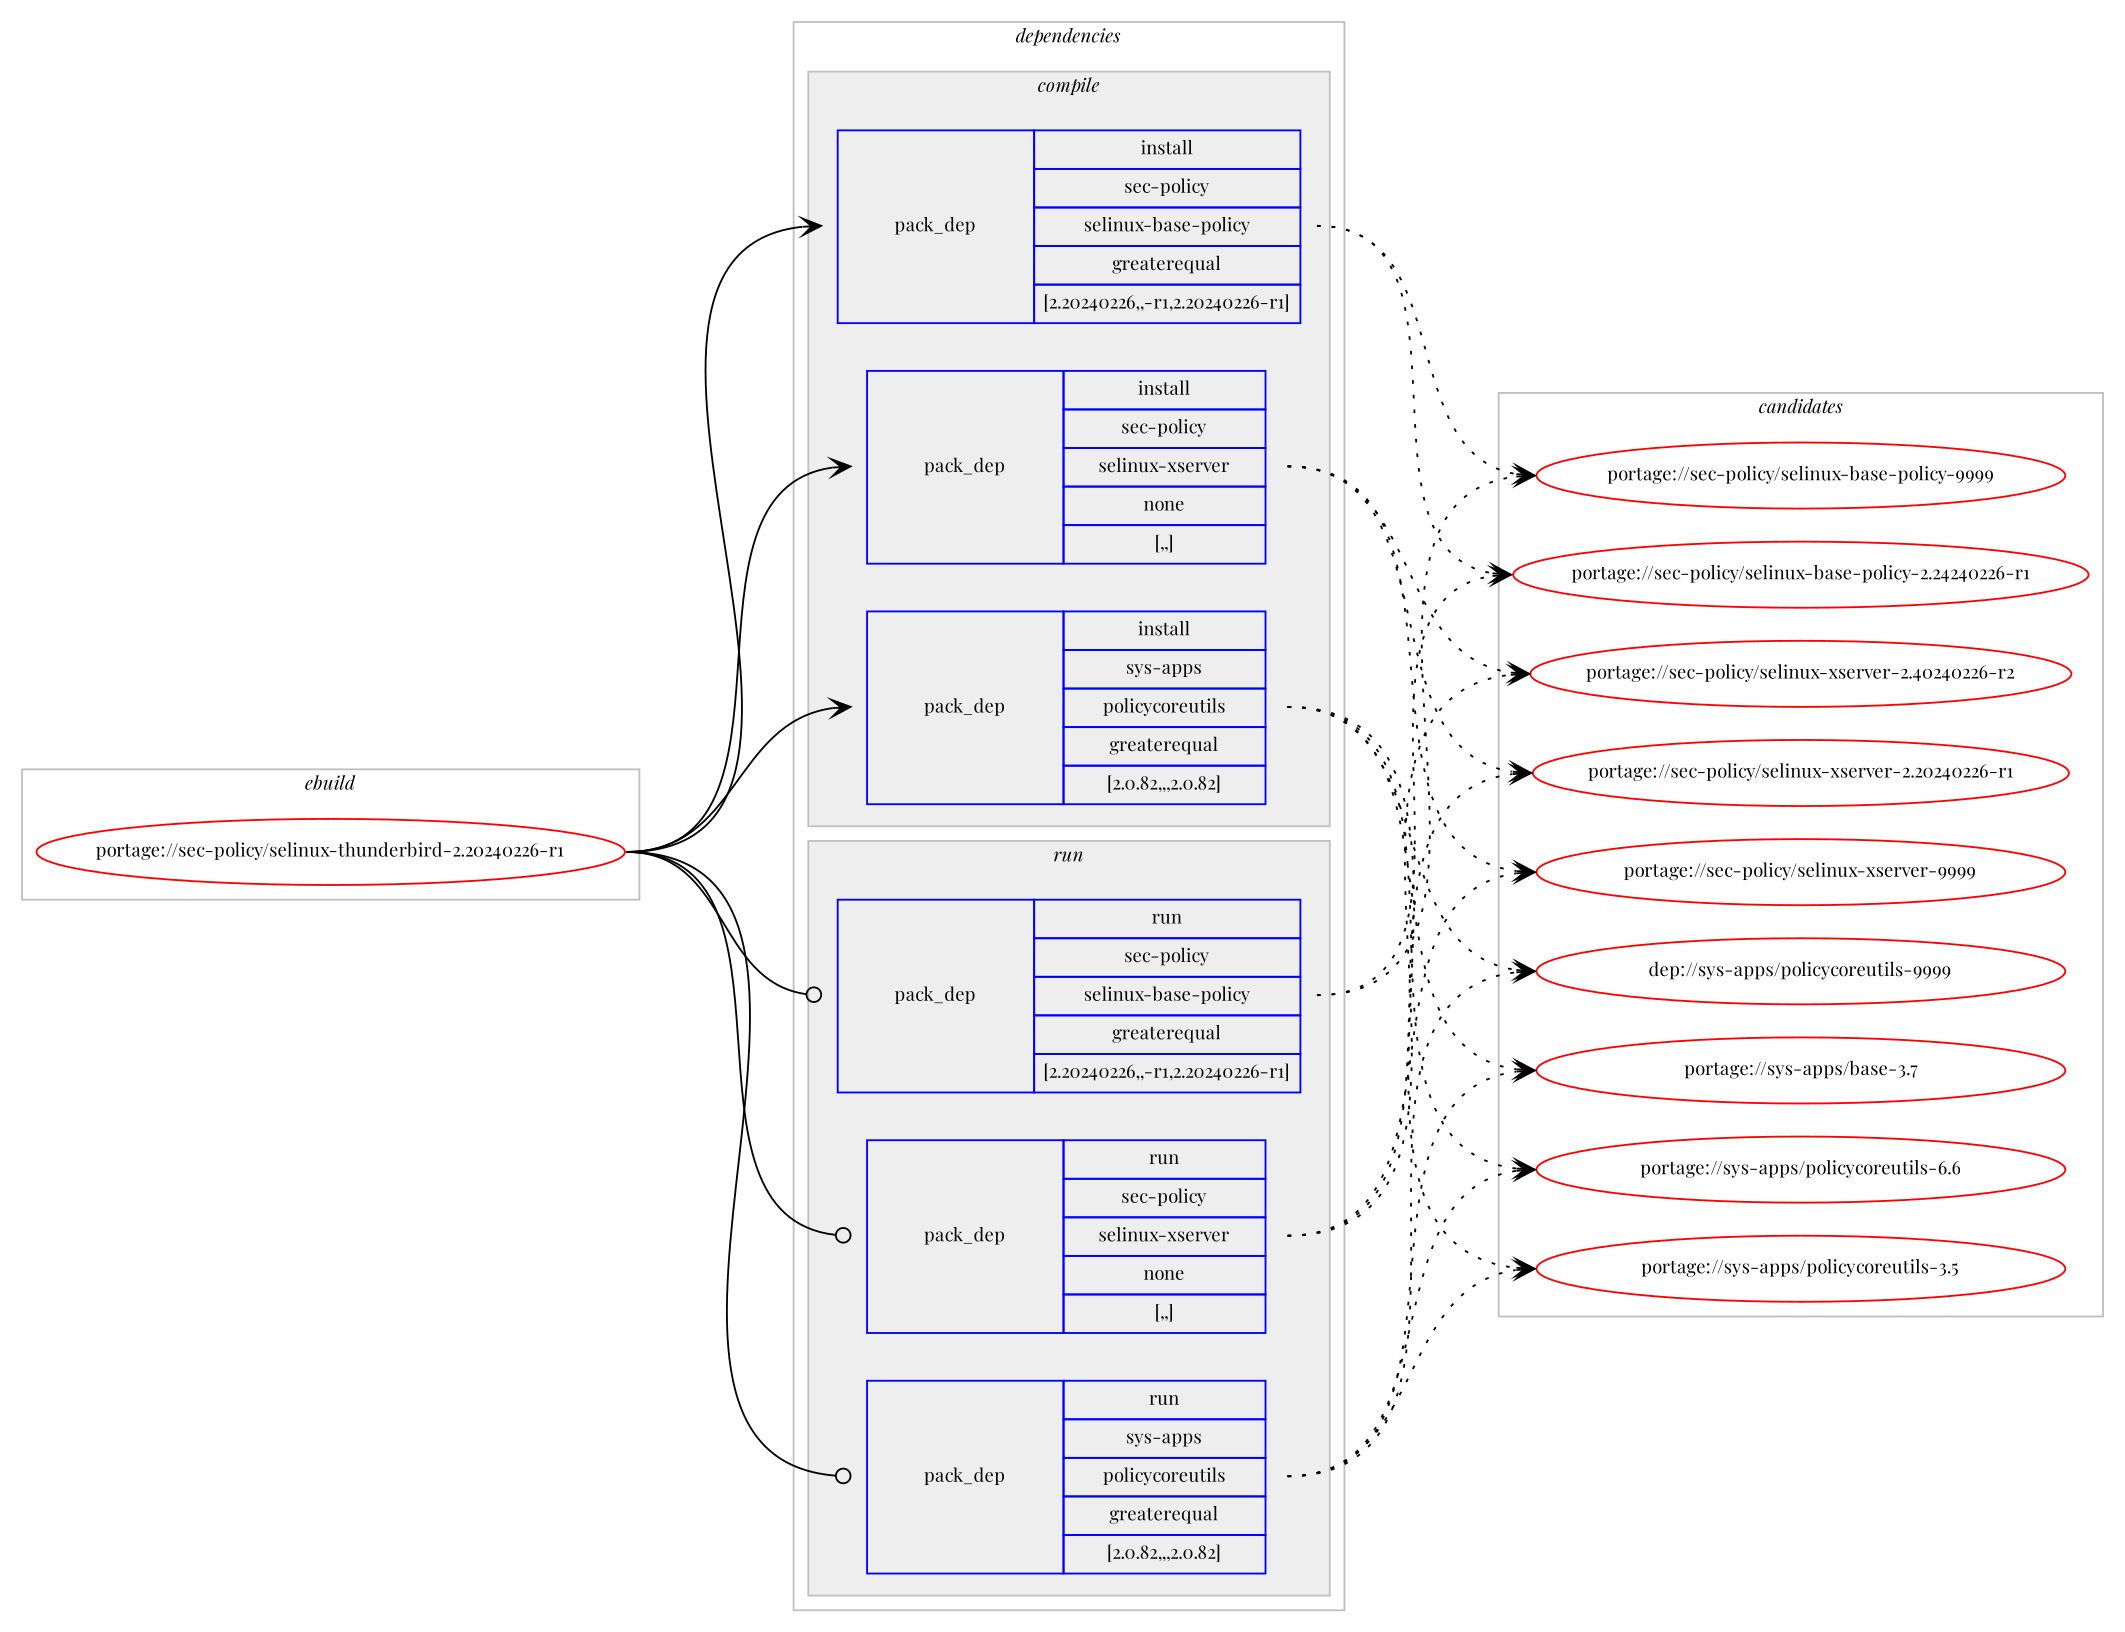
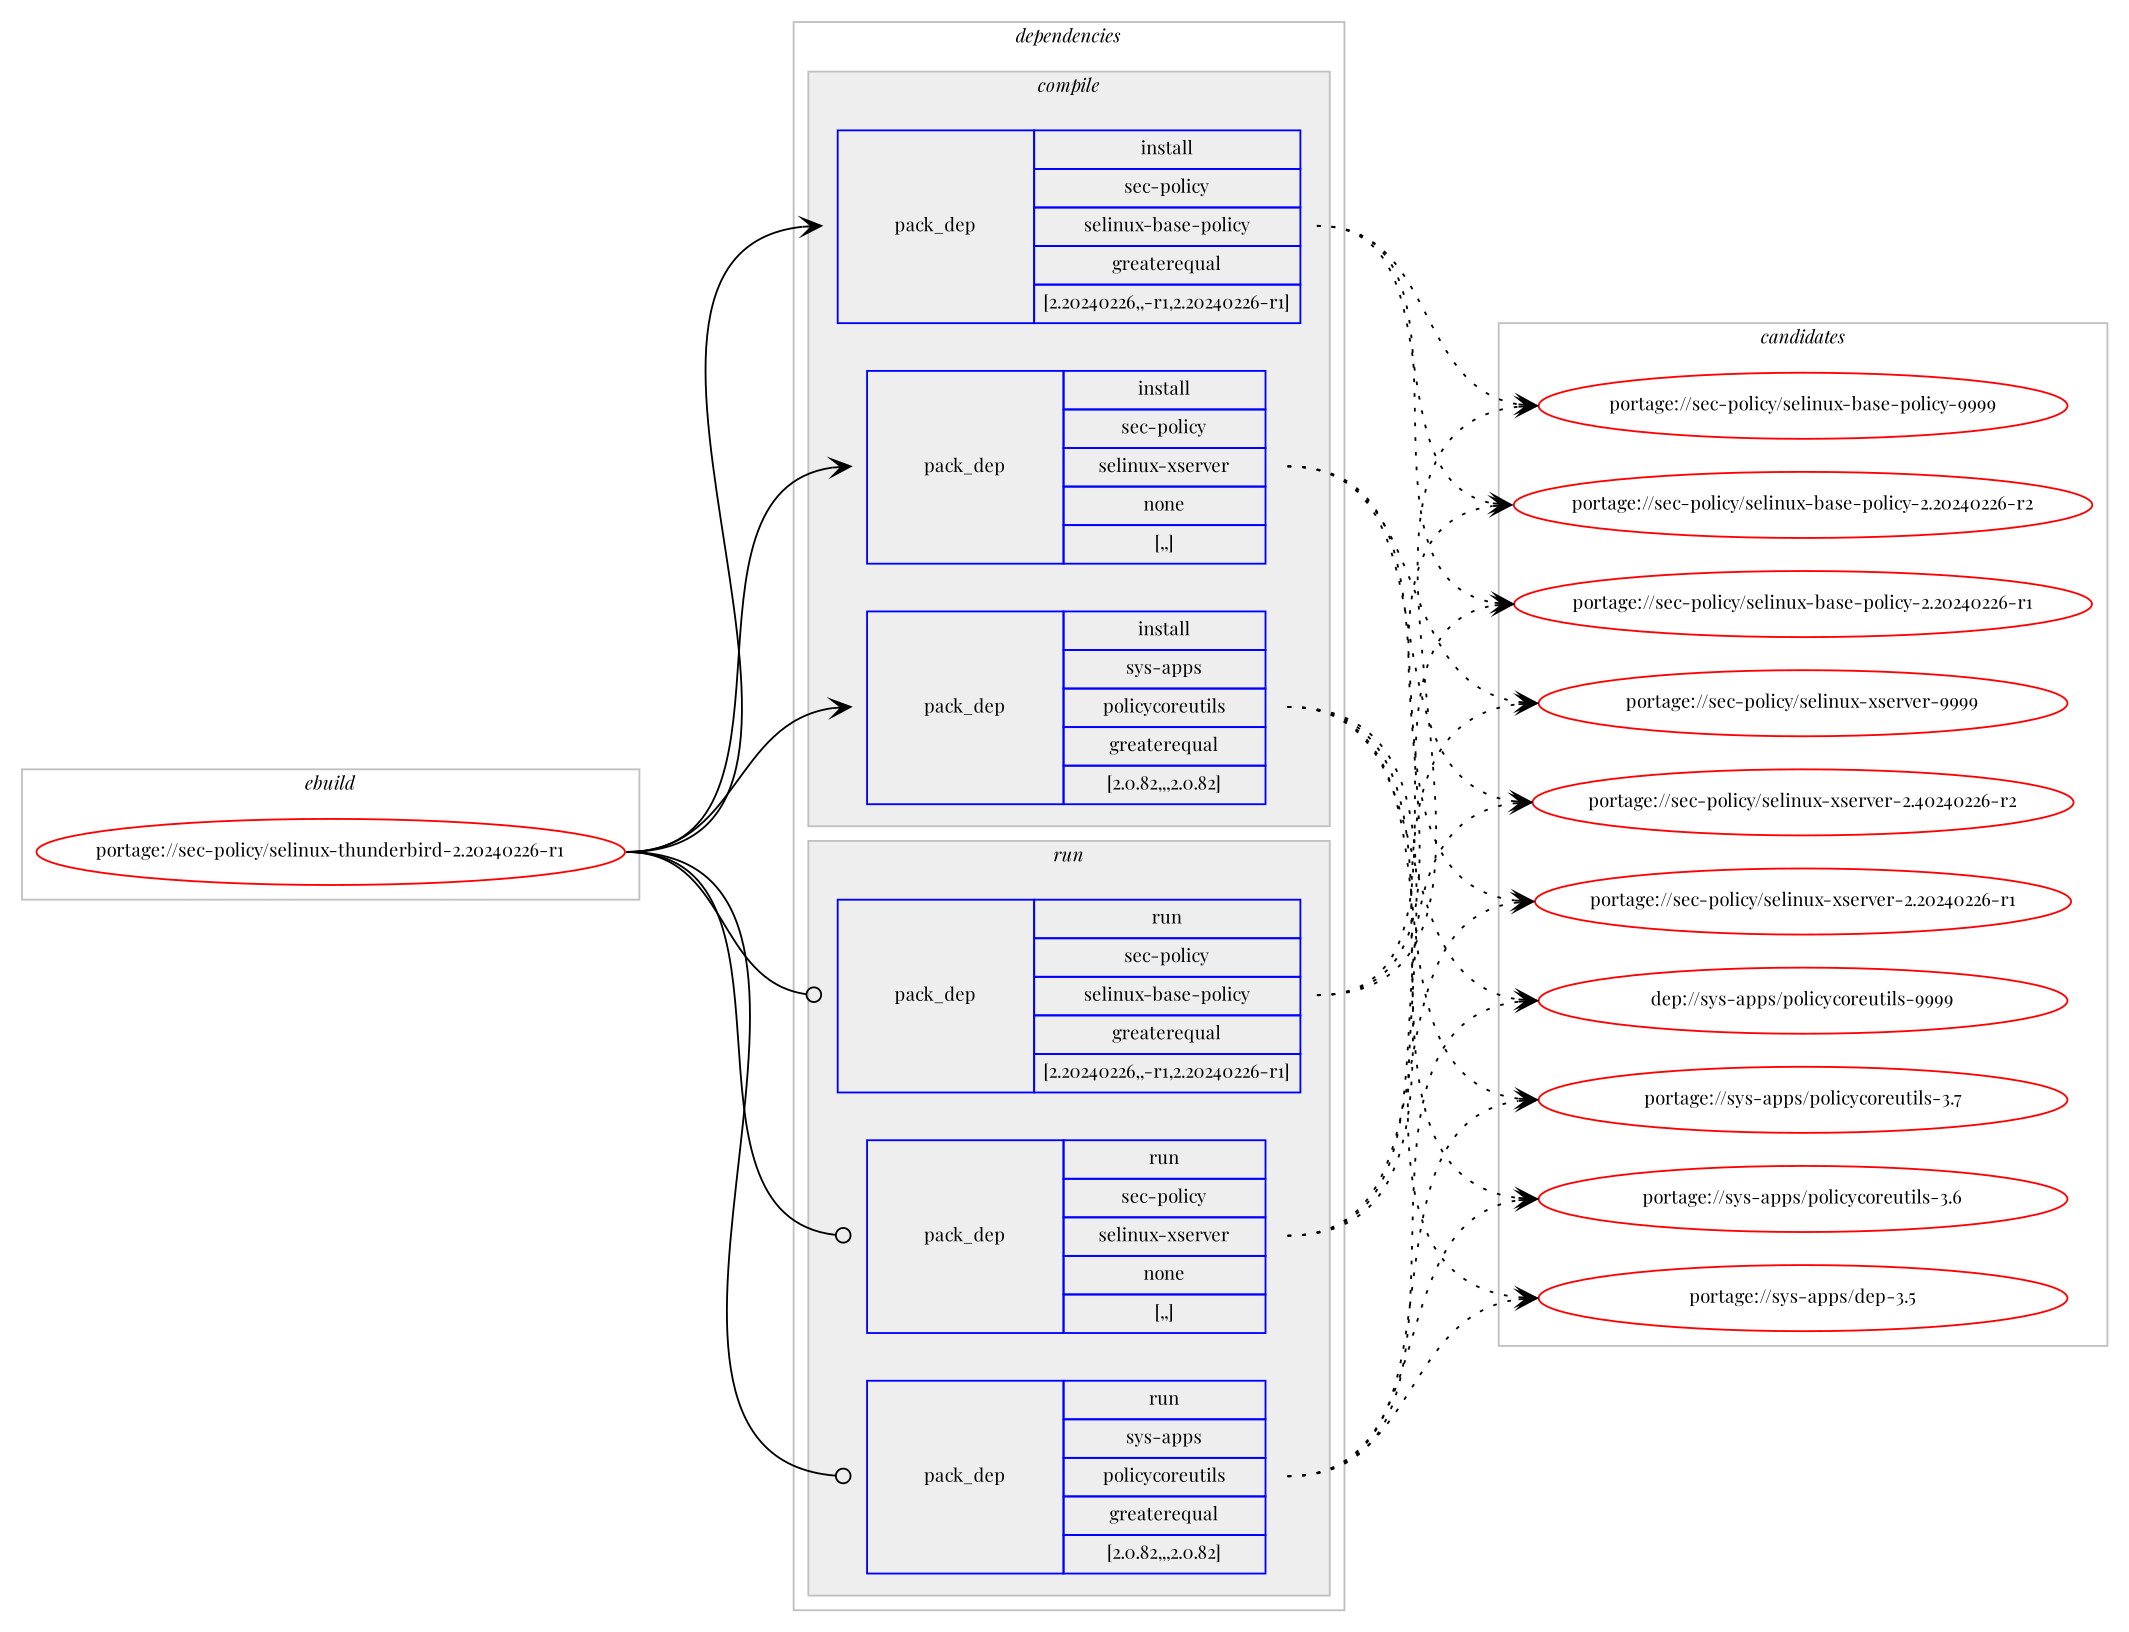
node "portage://sec-policy/selinux-base-policy-2.20240226-r2": added
node "portage://sec-policy/selinux-base-policy-2.24240226-r1": label "portage://sec-policy/selinux-base-policy-2.24240226-r1" -> "portage://sec-policy/selinux-base-policy-2.20240226-r1"
node "portage://sys-apps/base-3.7": label "portage://sys-apps/base-3.7" -> "portage://sys-apps/policycoreutils-3.7"
node "portage://sys-apps/policycoreutils-6.6": label "portage://sys-apps/policycoreutils-6.6" -> "portage://sys-apps/policycoreutils-3.6"
node "portage://sys-apps/policycoreutils-3.5": label "portage://sys-apps/policycoreutils-3.5" -> "portage://sys-apps/dep-3.5"
